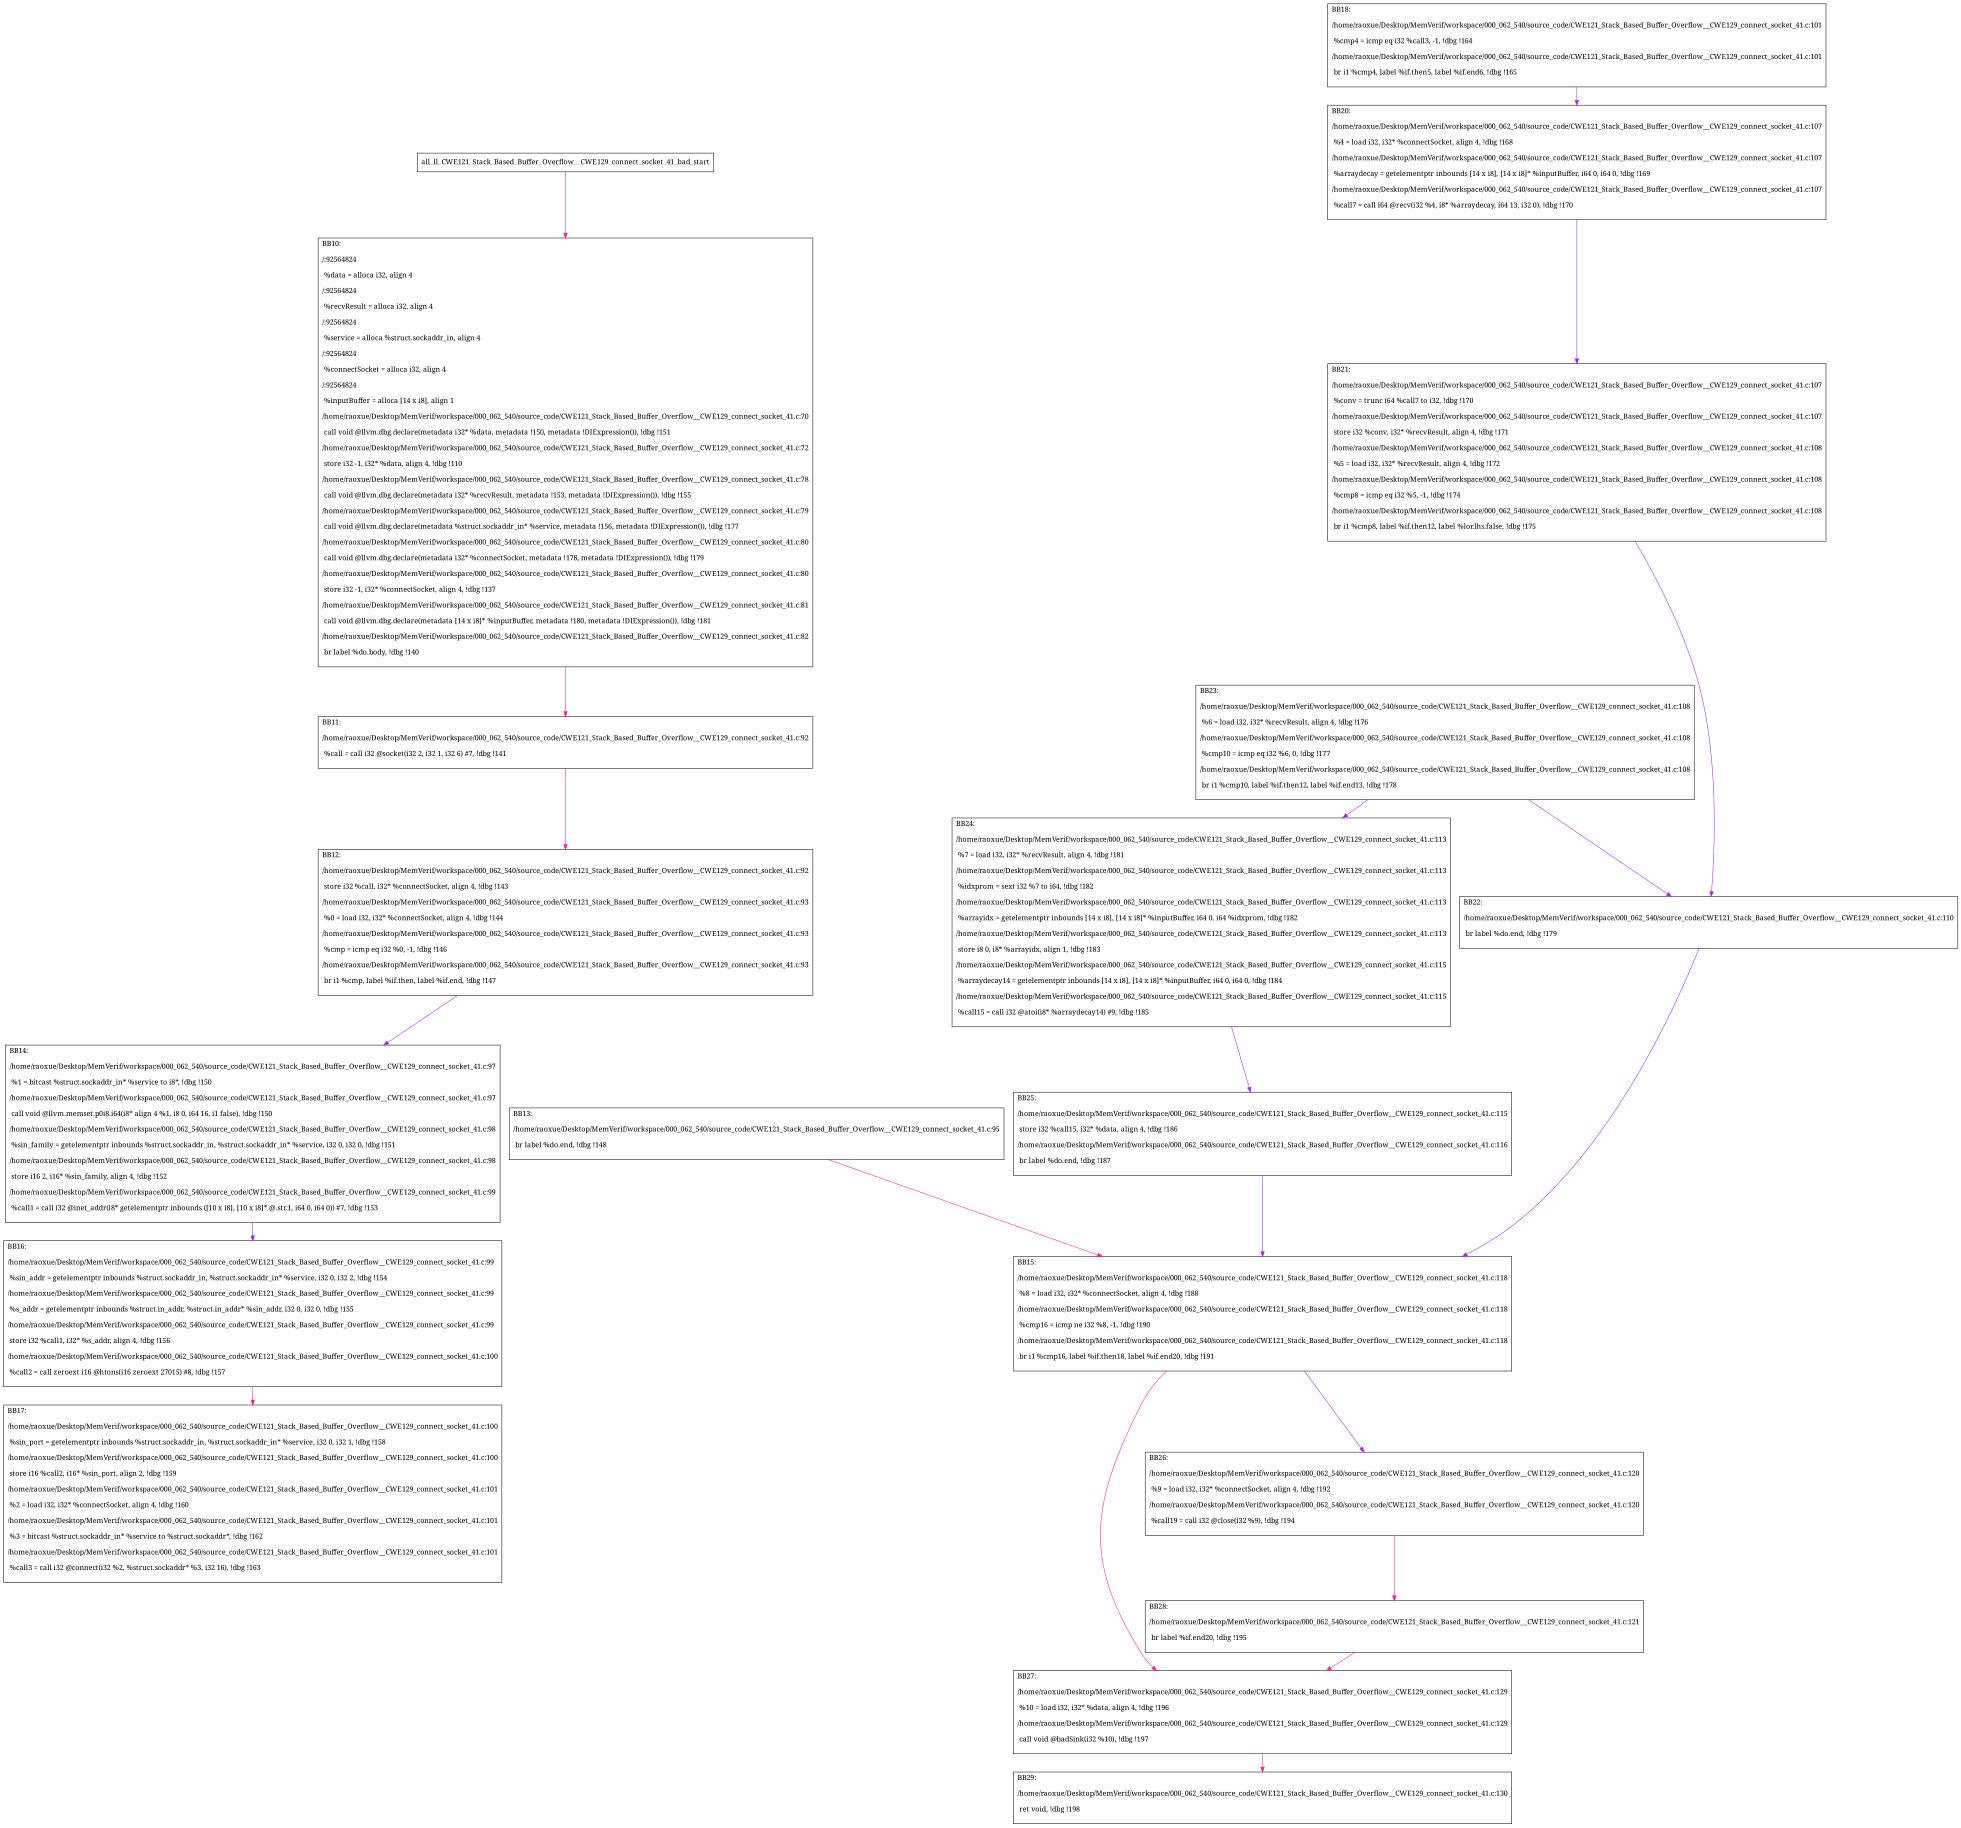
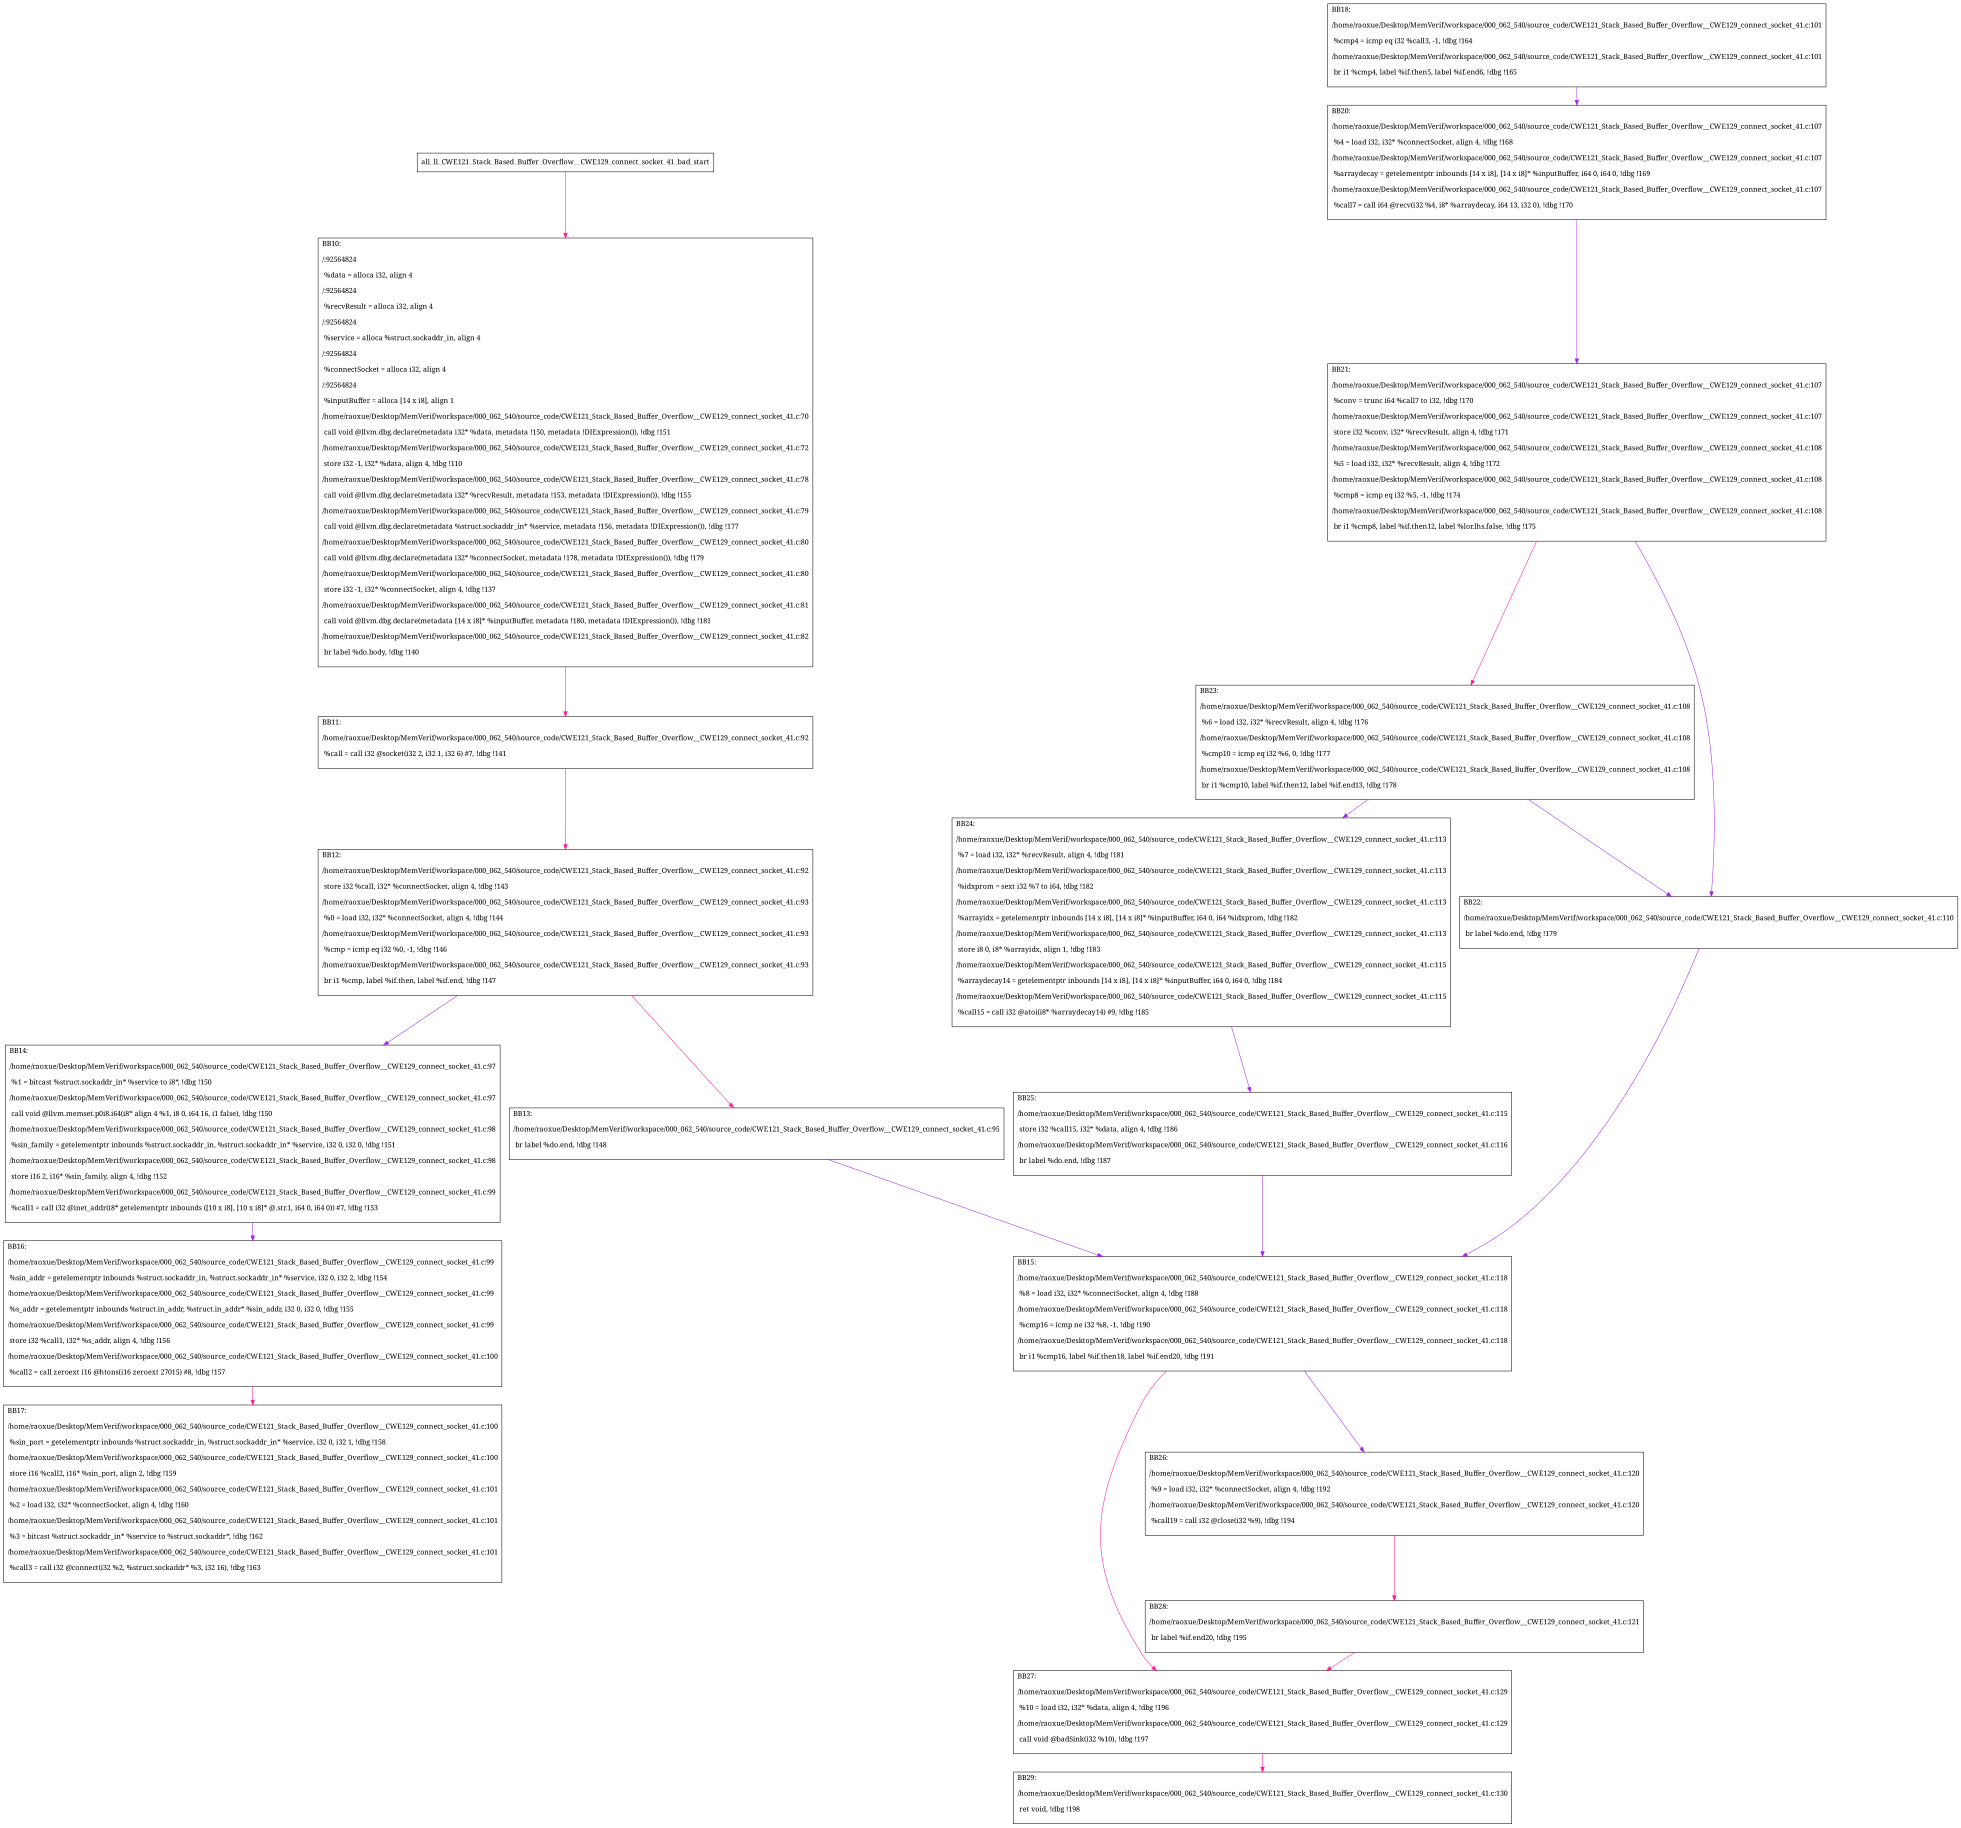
edge "BB21:" -> "BB23:": added
edge "BB12:" -> "BB13:": added
edge "BB13:" -> "BB15:": color deeppink -> purple
